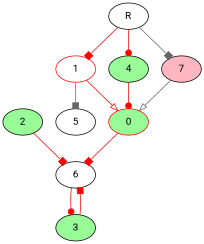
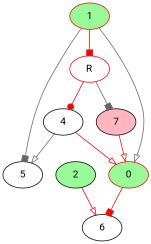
node "R": color black -> red
edge "R" -> "1": reversed
node "1": fillcolor white -> palegreen
node "4": fillcolor palegreen -> white
edge "1" -> "0": color red -> gray40
edge "4" -> "0": arrowhead dot -> onormal
edge "7" -> "0": color gray40 -> red
edge "4" -> "5": added
edge "2" -> "6": arrowhead box -> onormal
node "3": removed
